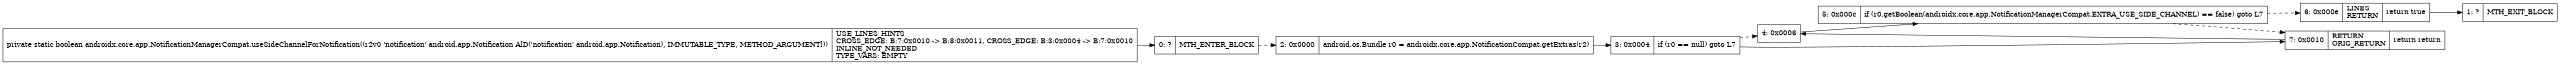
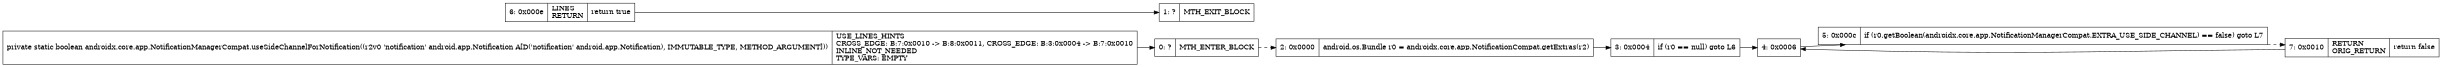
edge "5: 0x000c" -> "6: 0x000e": removed
edge "3: 0x0004" -> "4: 0x0006": style dashed -> solid
node "7: 0x0010": text "return return" -> "return false"
node "3: 0x0004": text "if (r0 == null) goto L7" -> "if (r0 == null) goto L6"
edge "3: 0x0004" -> "7: 0x0010": removed
